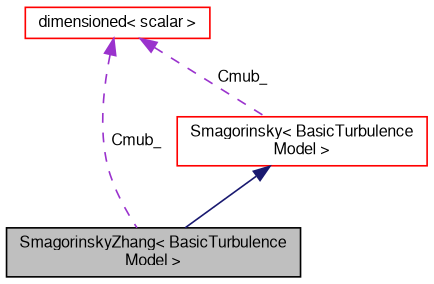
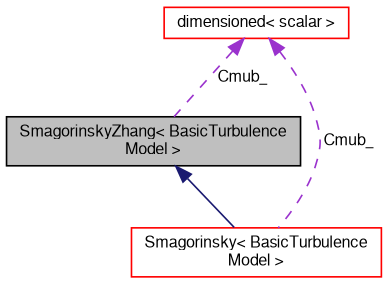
edge "SmagorinskyZhang< BasicTurbulence Model >" -> "Smagorinsky< BasicTurbulence Model >": reversed
